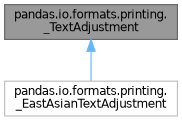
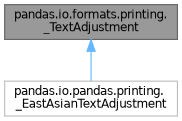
node "pandas.io.formats.printing. _EastAsianTextAdjustment": label "pandas.io.formats.printing. _EastAsianTextAdjustment" -> "pandas.io.pandas.printing. _EastAsianTextAdjustment"
